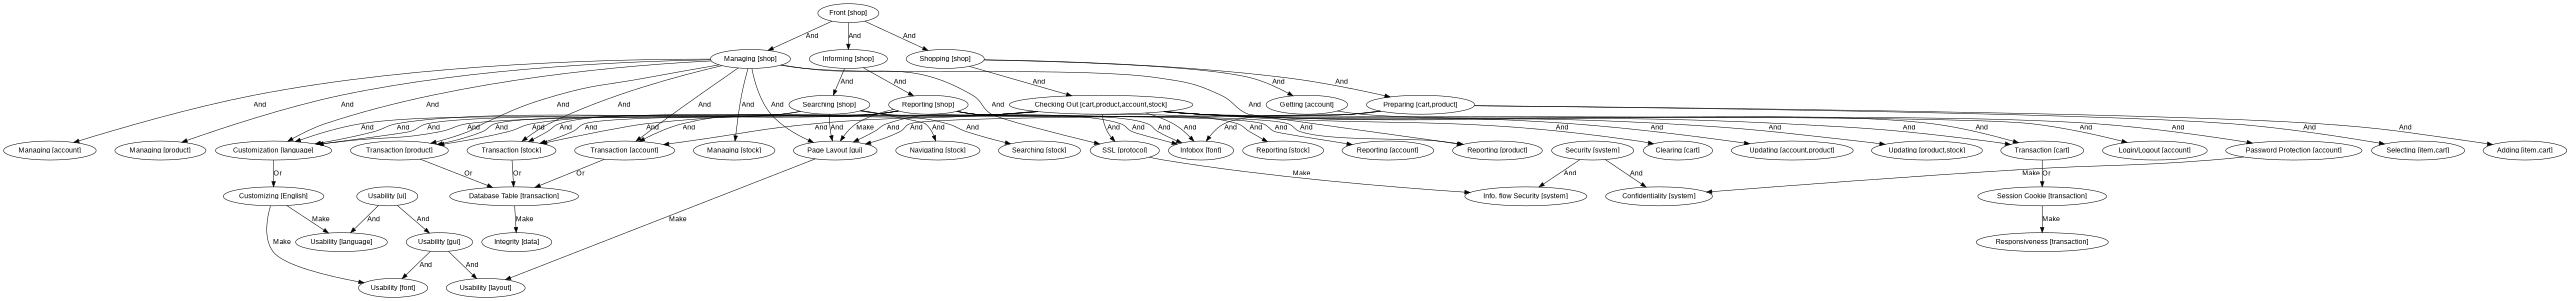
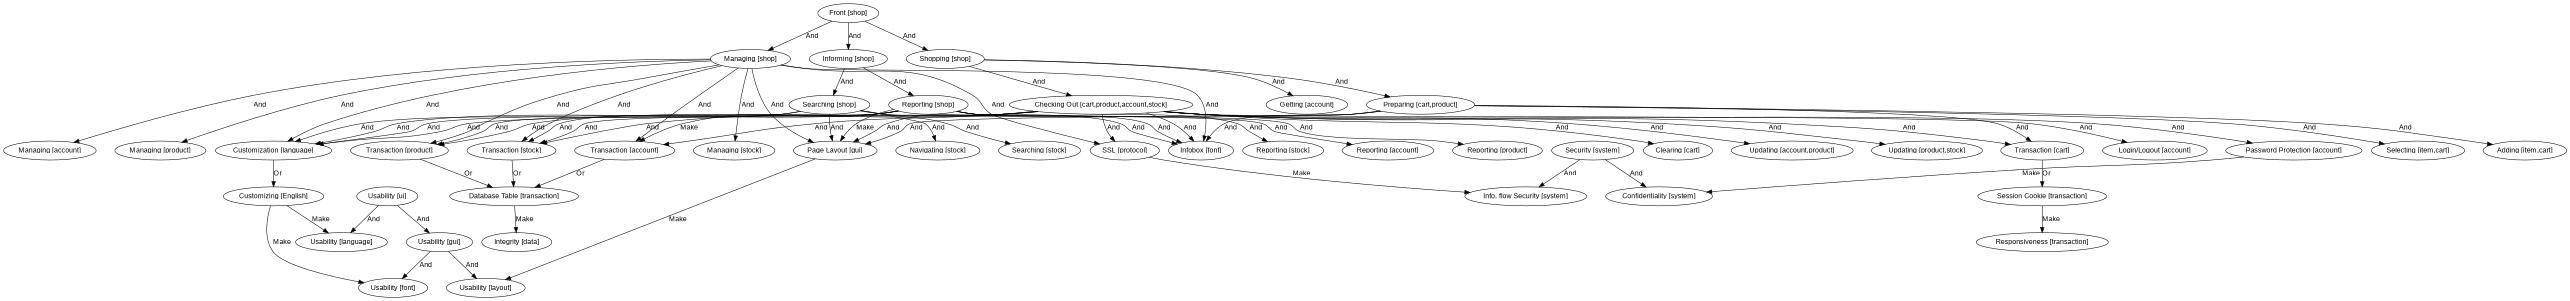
edge "Managing [shop]" -> "Reporting [product]": now "Managing [shop]" -> "Infobox [font]"
edge "Getting [account]" -> "Transaction [cart]": now "Preparing [cart,product]" -> "Transaction [cart]"
edge "Reporting [shop]" -> "Transaction [account]": label "And" -> "Make"
